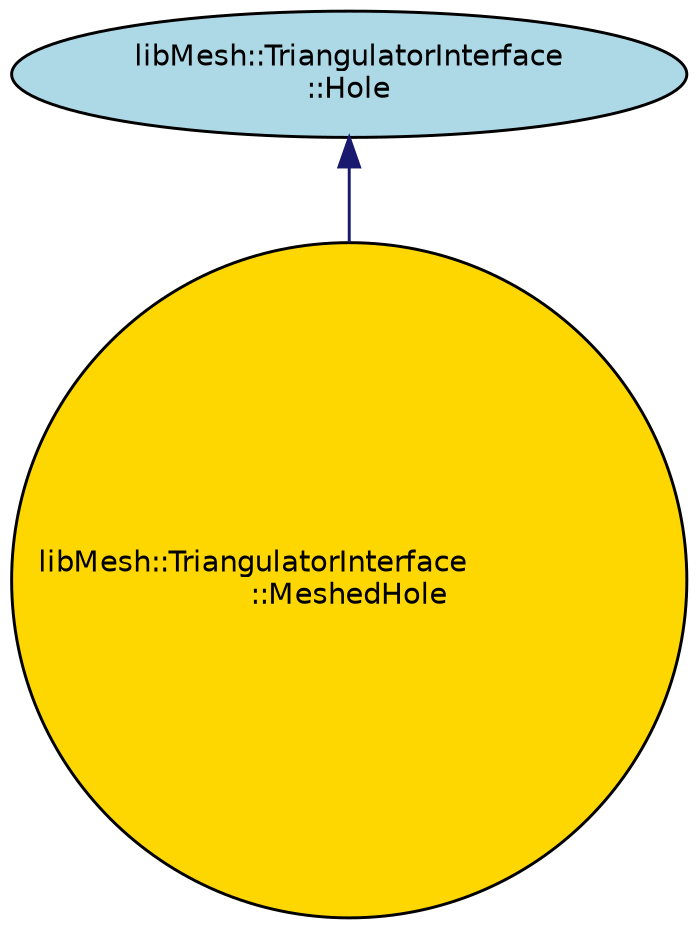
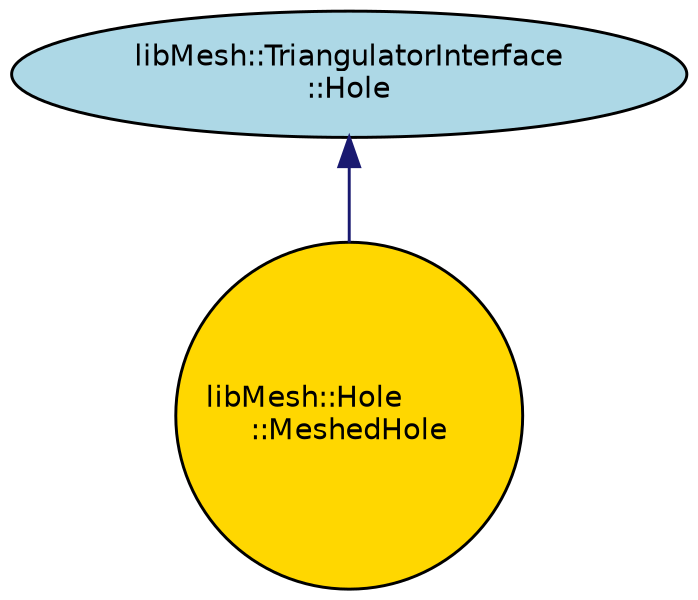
node "libMesh::TriangulatorInterface ::MeshedHole": label "libMesh::TriangulatorInterface ::MeshedHole" -> "libMesh::Hole ::MeshedHole"
